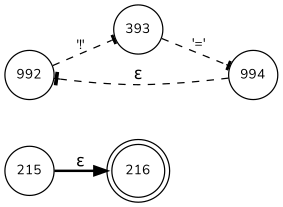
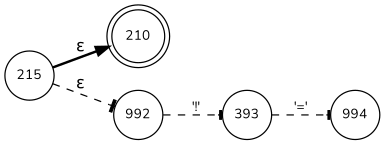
edge "994" -> "992": now "215" -> "992"
node "216": label "216" -> "210"
